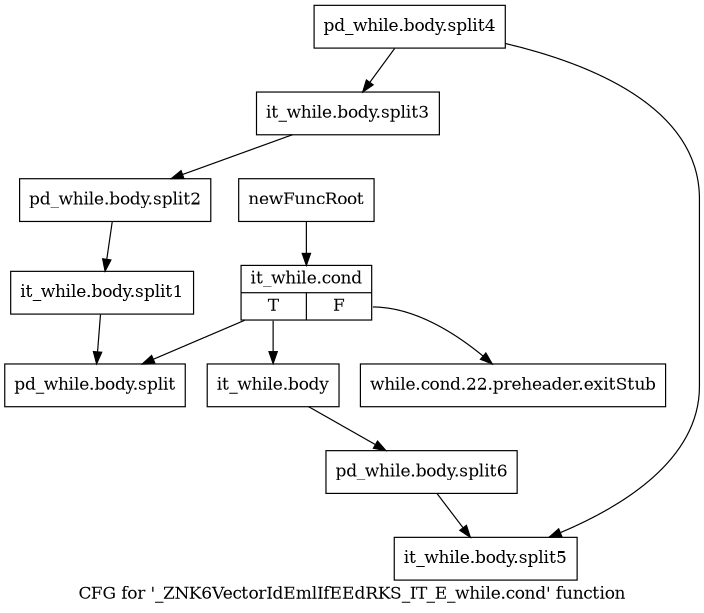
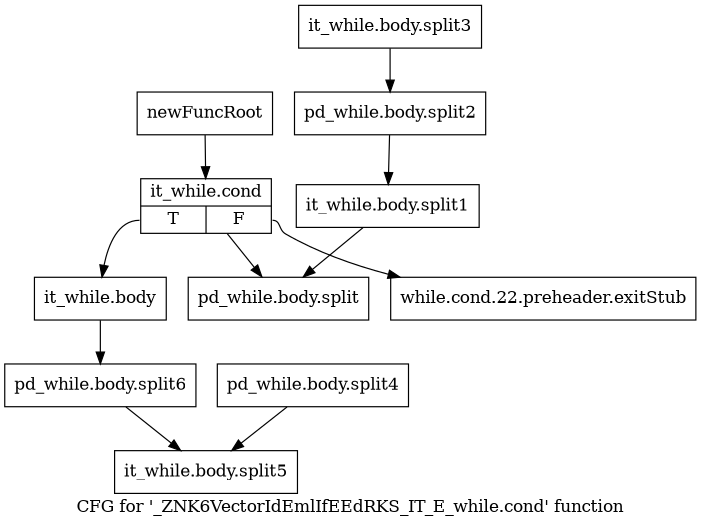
edge "pd_while.body.split4" -> "it_while.body.split3": removed
